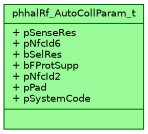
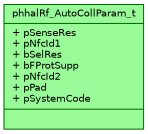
node "phhalRf_AutoCollParam_t": text "+ pNfcId6" -> "+ pNfcId1"
